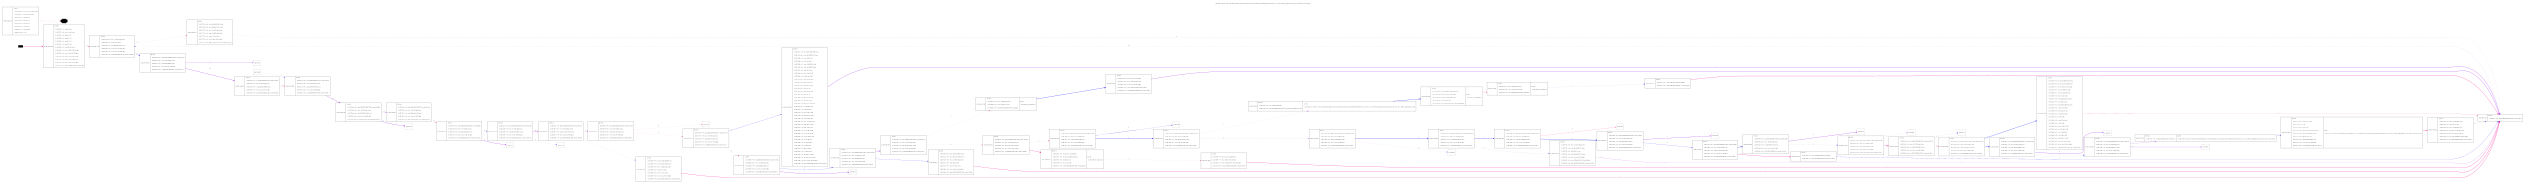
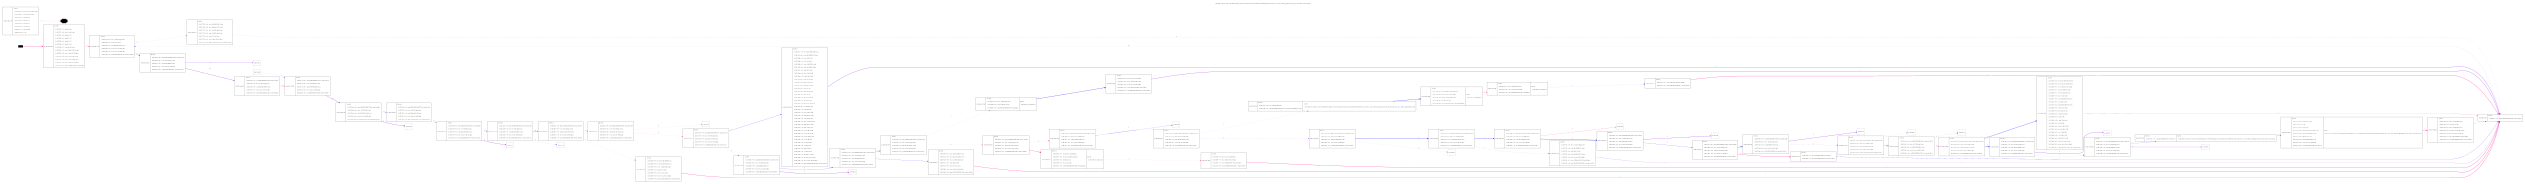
edge "0x4013e9 [25]" -> "0x401402 [25]": removed, label "5"
